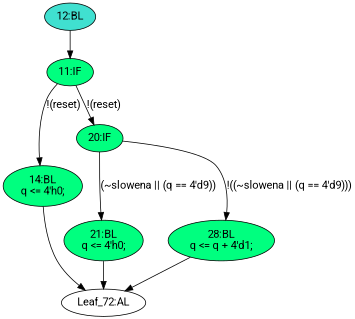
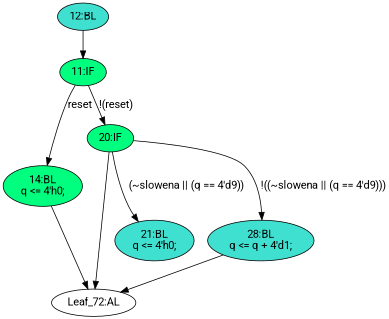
edge "11:IF" -> "14:BL q <= 4'h0;": label "!(reset)" -> "reset"
node "21:BL q <= 4'h0;": fillcolor springgreen -> turquoise
node "28:BL q <= q + 4'd1;": fillcolor springgreen -> turquoise
edge "21:BL q <= 4'h0;" -> "Leaf_72:AL": now "20:IF" -> "Leaf_72:AL"
